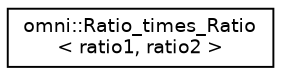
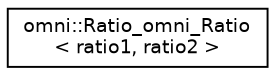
node "omni::Ratio_times_Ratio < ratio1, ratio2 >": label "omni::Ratio_times_Ratio < ratio1, ratio2 >" -> "omni::Ratio_omni_Ratio < ratio1, ratio2 >"
